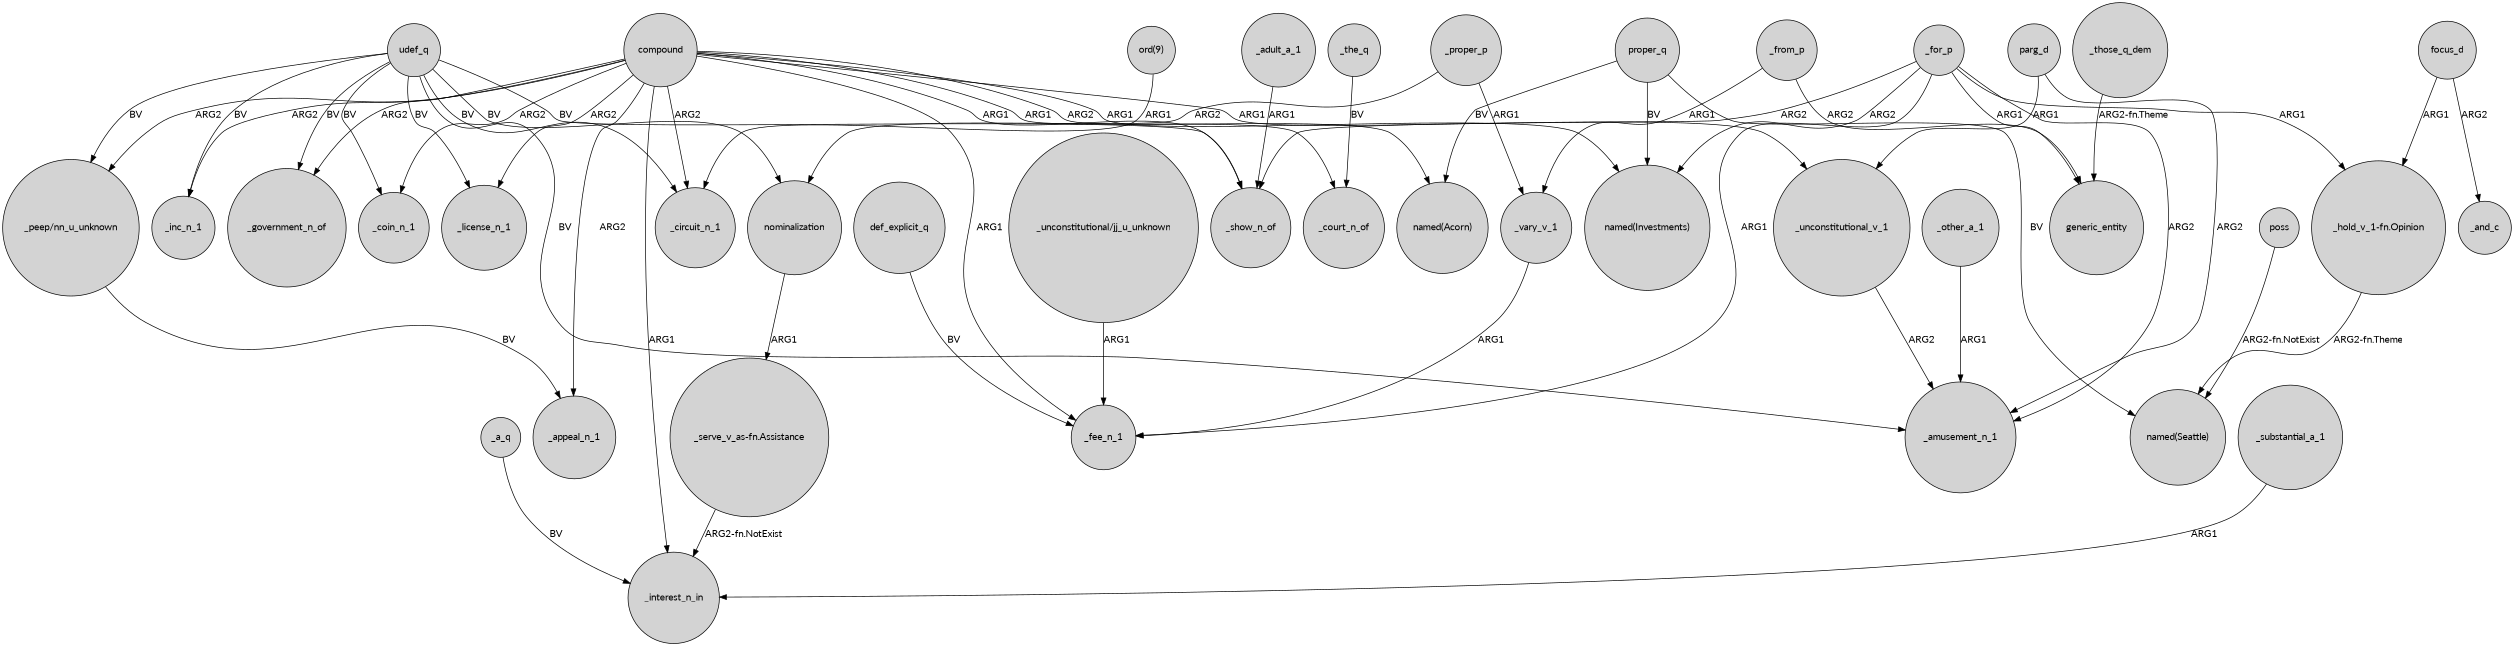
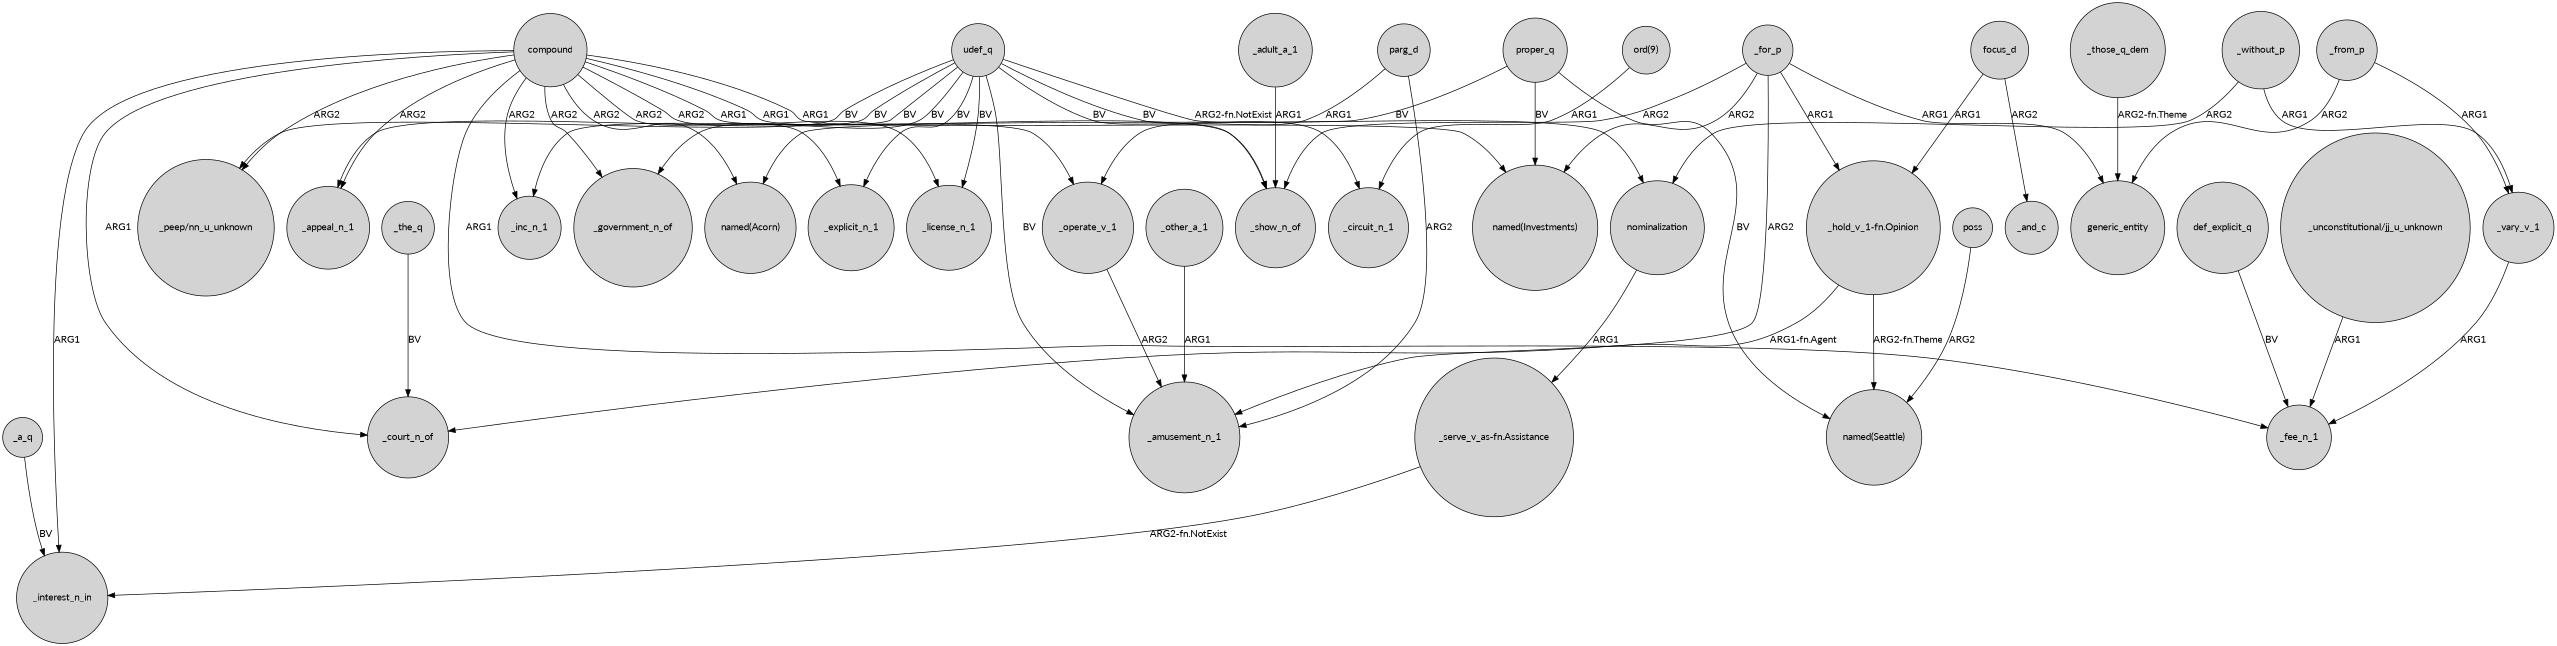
node "_proper_p": label "_proper_p" -> "_without_p"
edge "udef_q" -> "nominalization": label "BV" -> "ARG2-fn.NotExist"
edge "compound" -> "_circuit_n_1": removed, label "ARG2"
node "_coin_n_1": label "_coin_n_1" -> "_explicit_n_1"
node "_unconstitutional_v_1": label "_unconstitutional_v_1" -> "_operate_v_1"
edge "_peep/nn_u_unknown" -> "_appeal_n_1": now "udef_q" -> "_appeal_n_1"
edge "poss" -> "named(Seattle)": label "ARG2-fn.NotExist" -> "ARG2"
edge "_hold_v_1-fn.Opinion" -> "_court_n_of": added, label "ARG1-fn.Agent"
edge "_for_p" -> "_fee_n_1": removed, label "ARG1"
node "_substantial_a_1": removed
